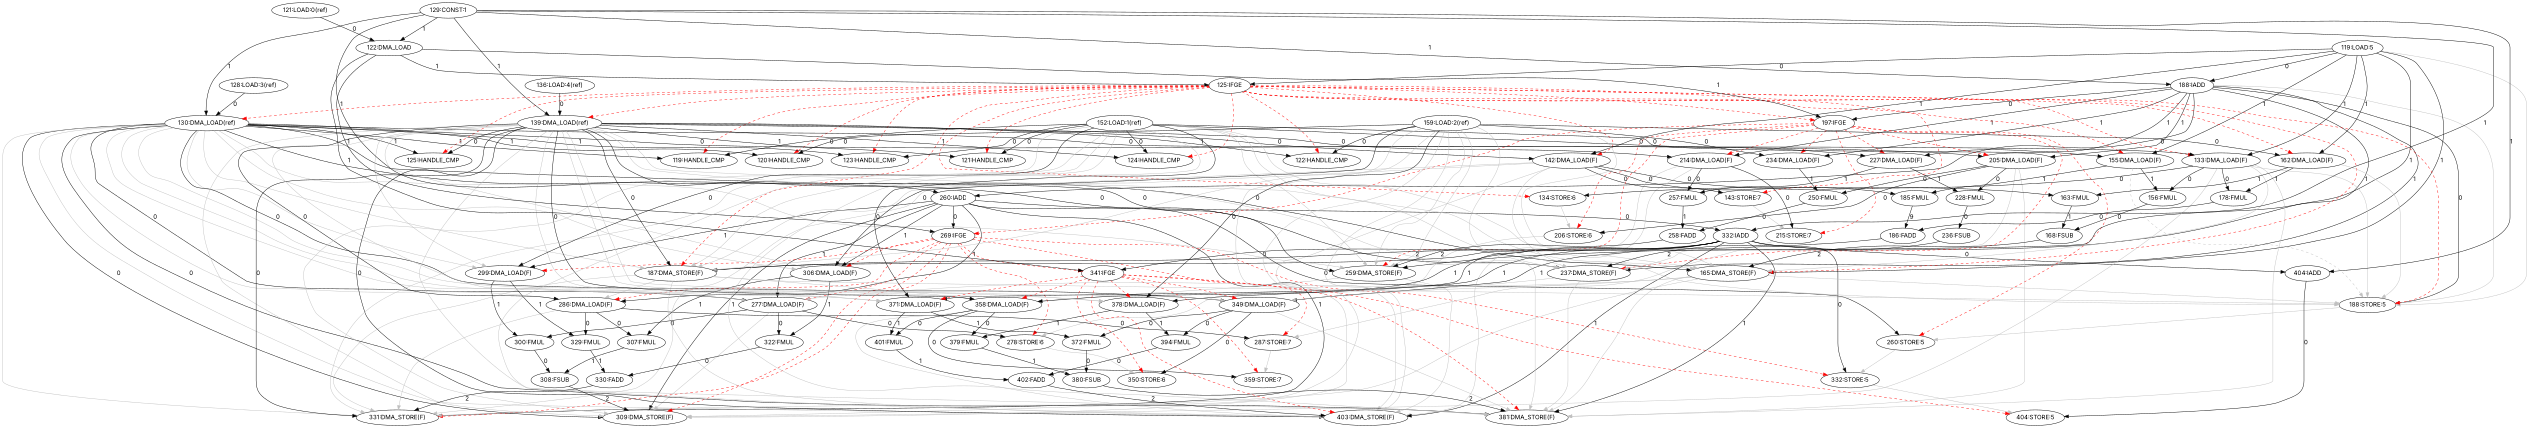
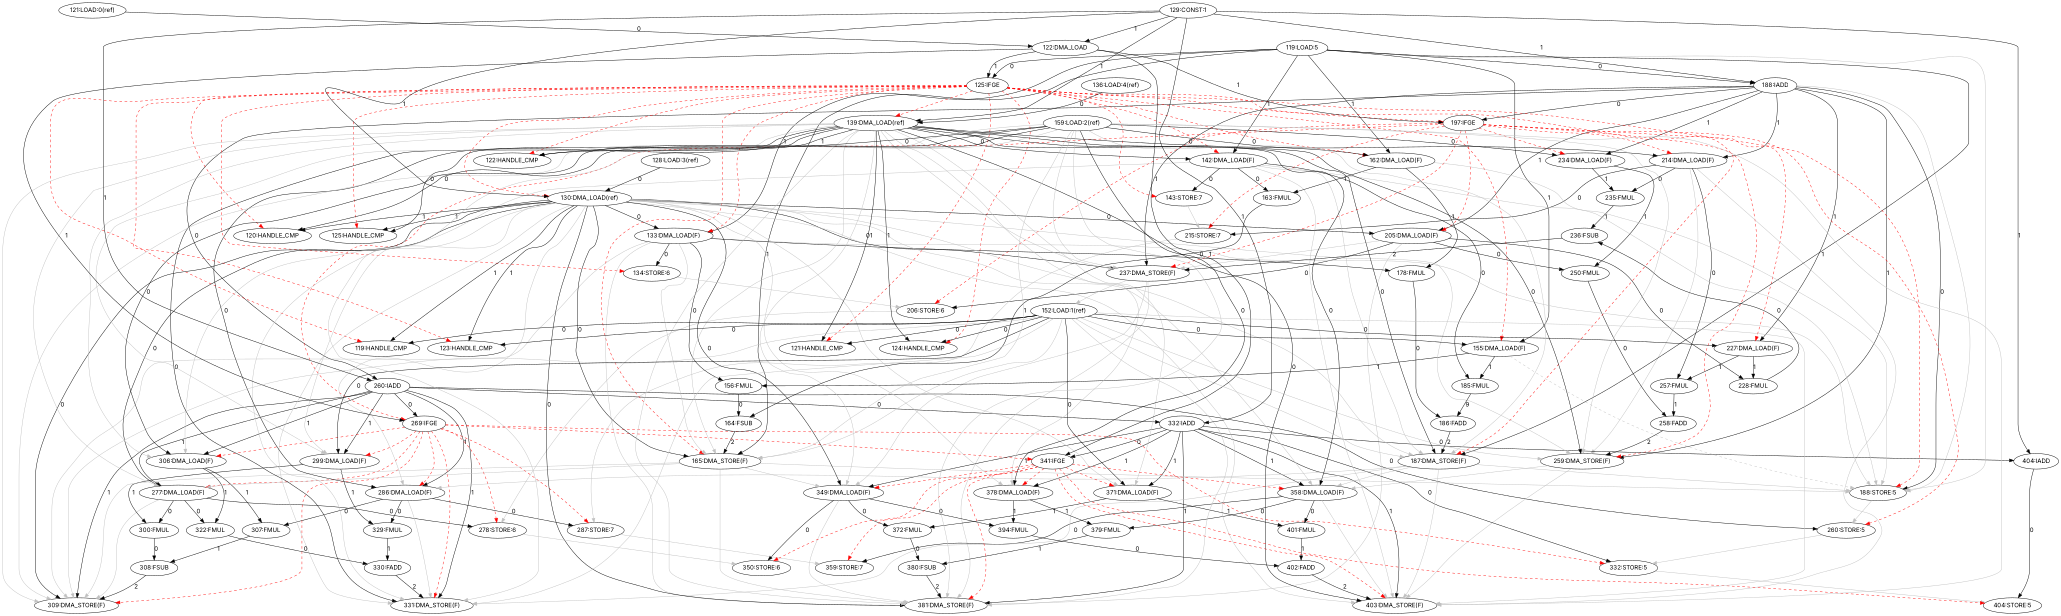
edge "152:LOAD:1(ref)" -> "237:DMA_STORE(F)": reversed
node "235:FMUL": added
node "168:FSUB": label "168:FSUB" -> "164:FSUB"
